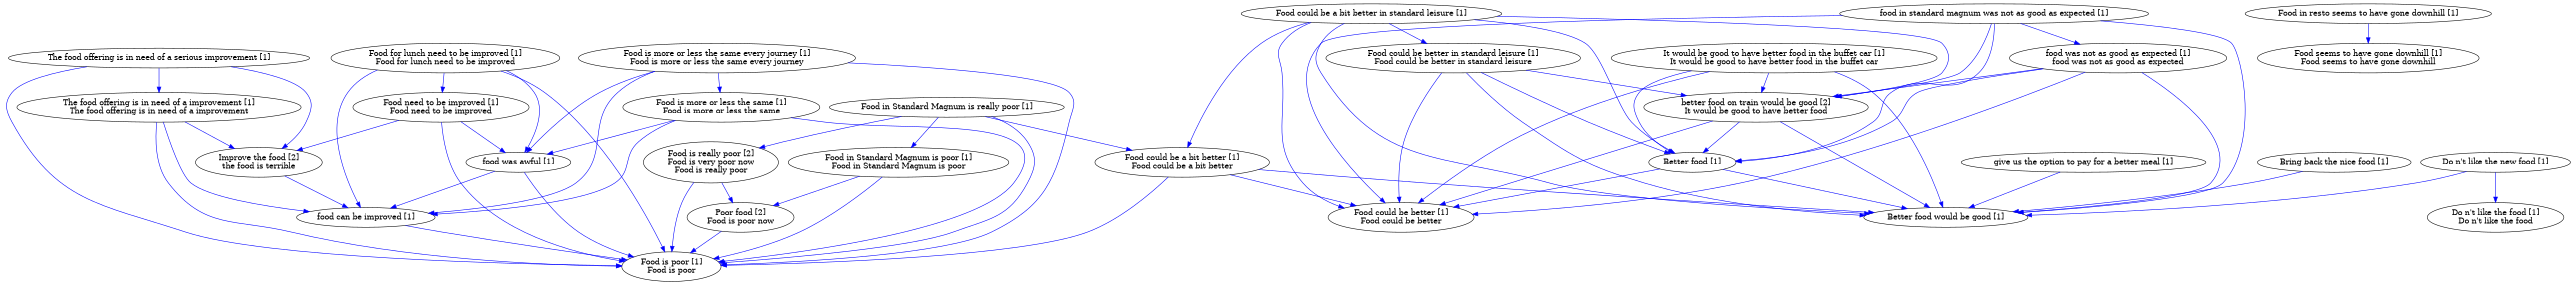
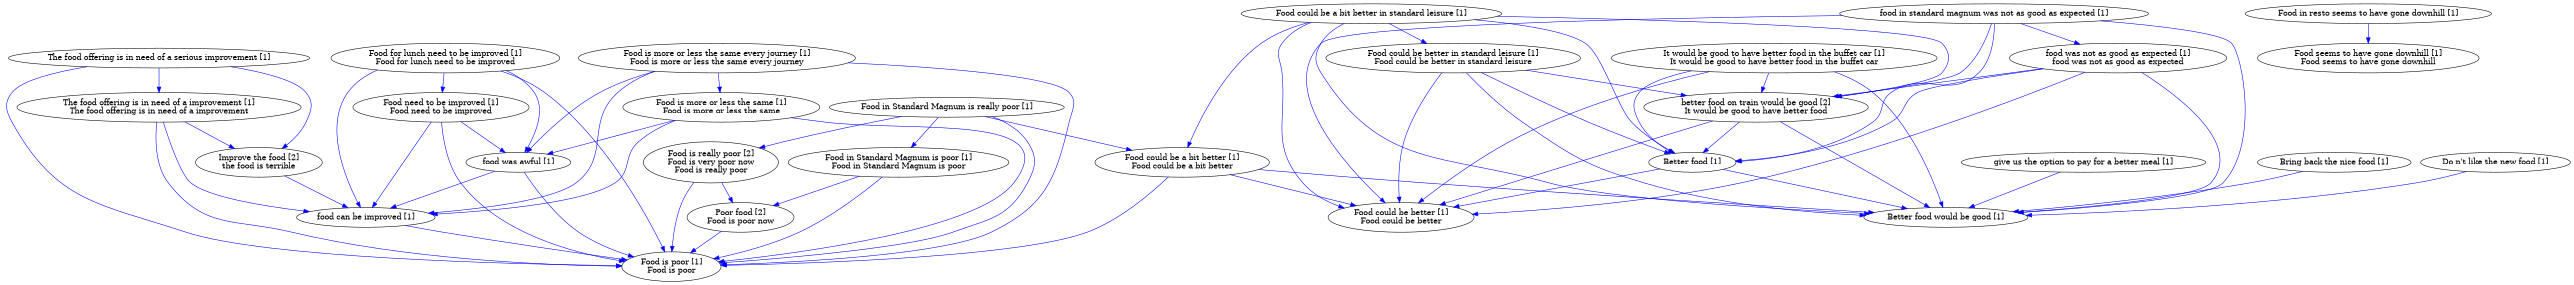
edge "Food need to be improved [1] Food need to be improved" -> "Improve the food [2] the food is terrible": now "Food need to be improved [1] Food need to be improved" -> "food can be improved [1]"
node "Do n't like the food [1] Do n't like the food": removed
